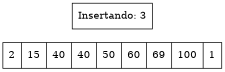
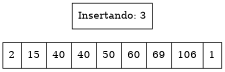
node "2": text "100" -> "106"
